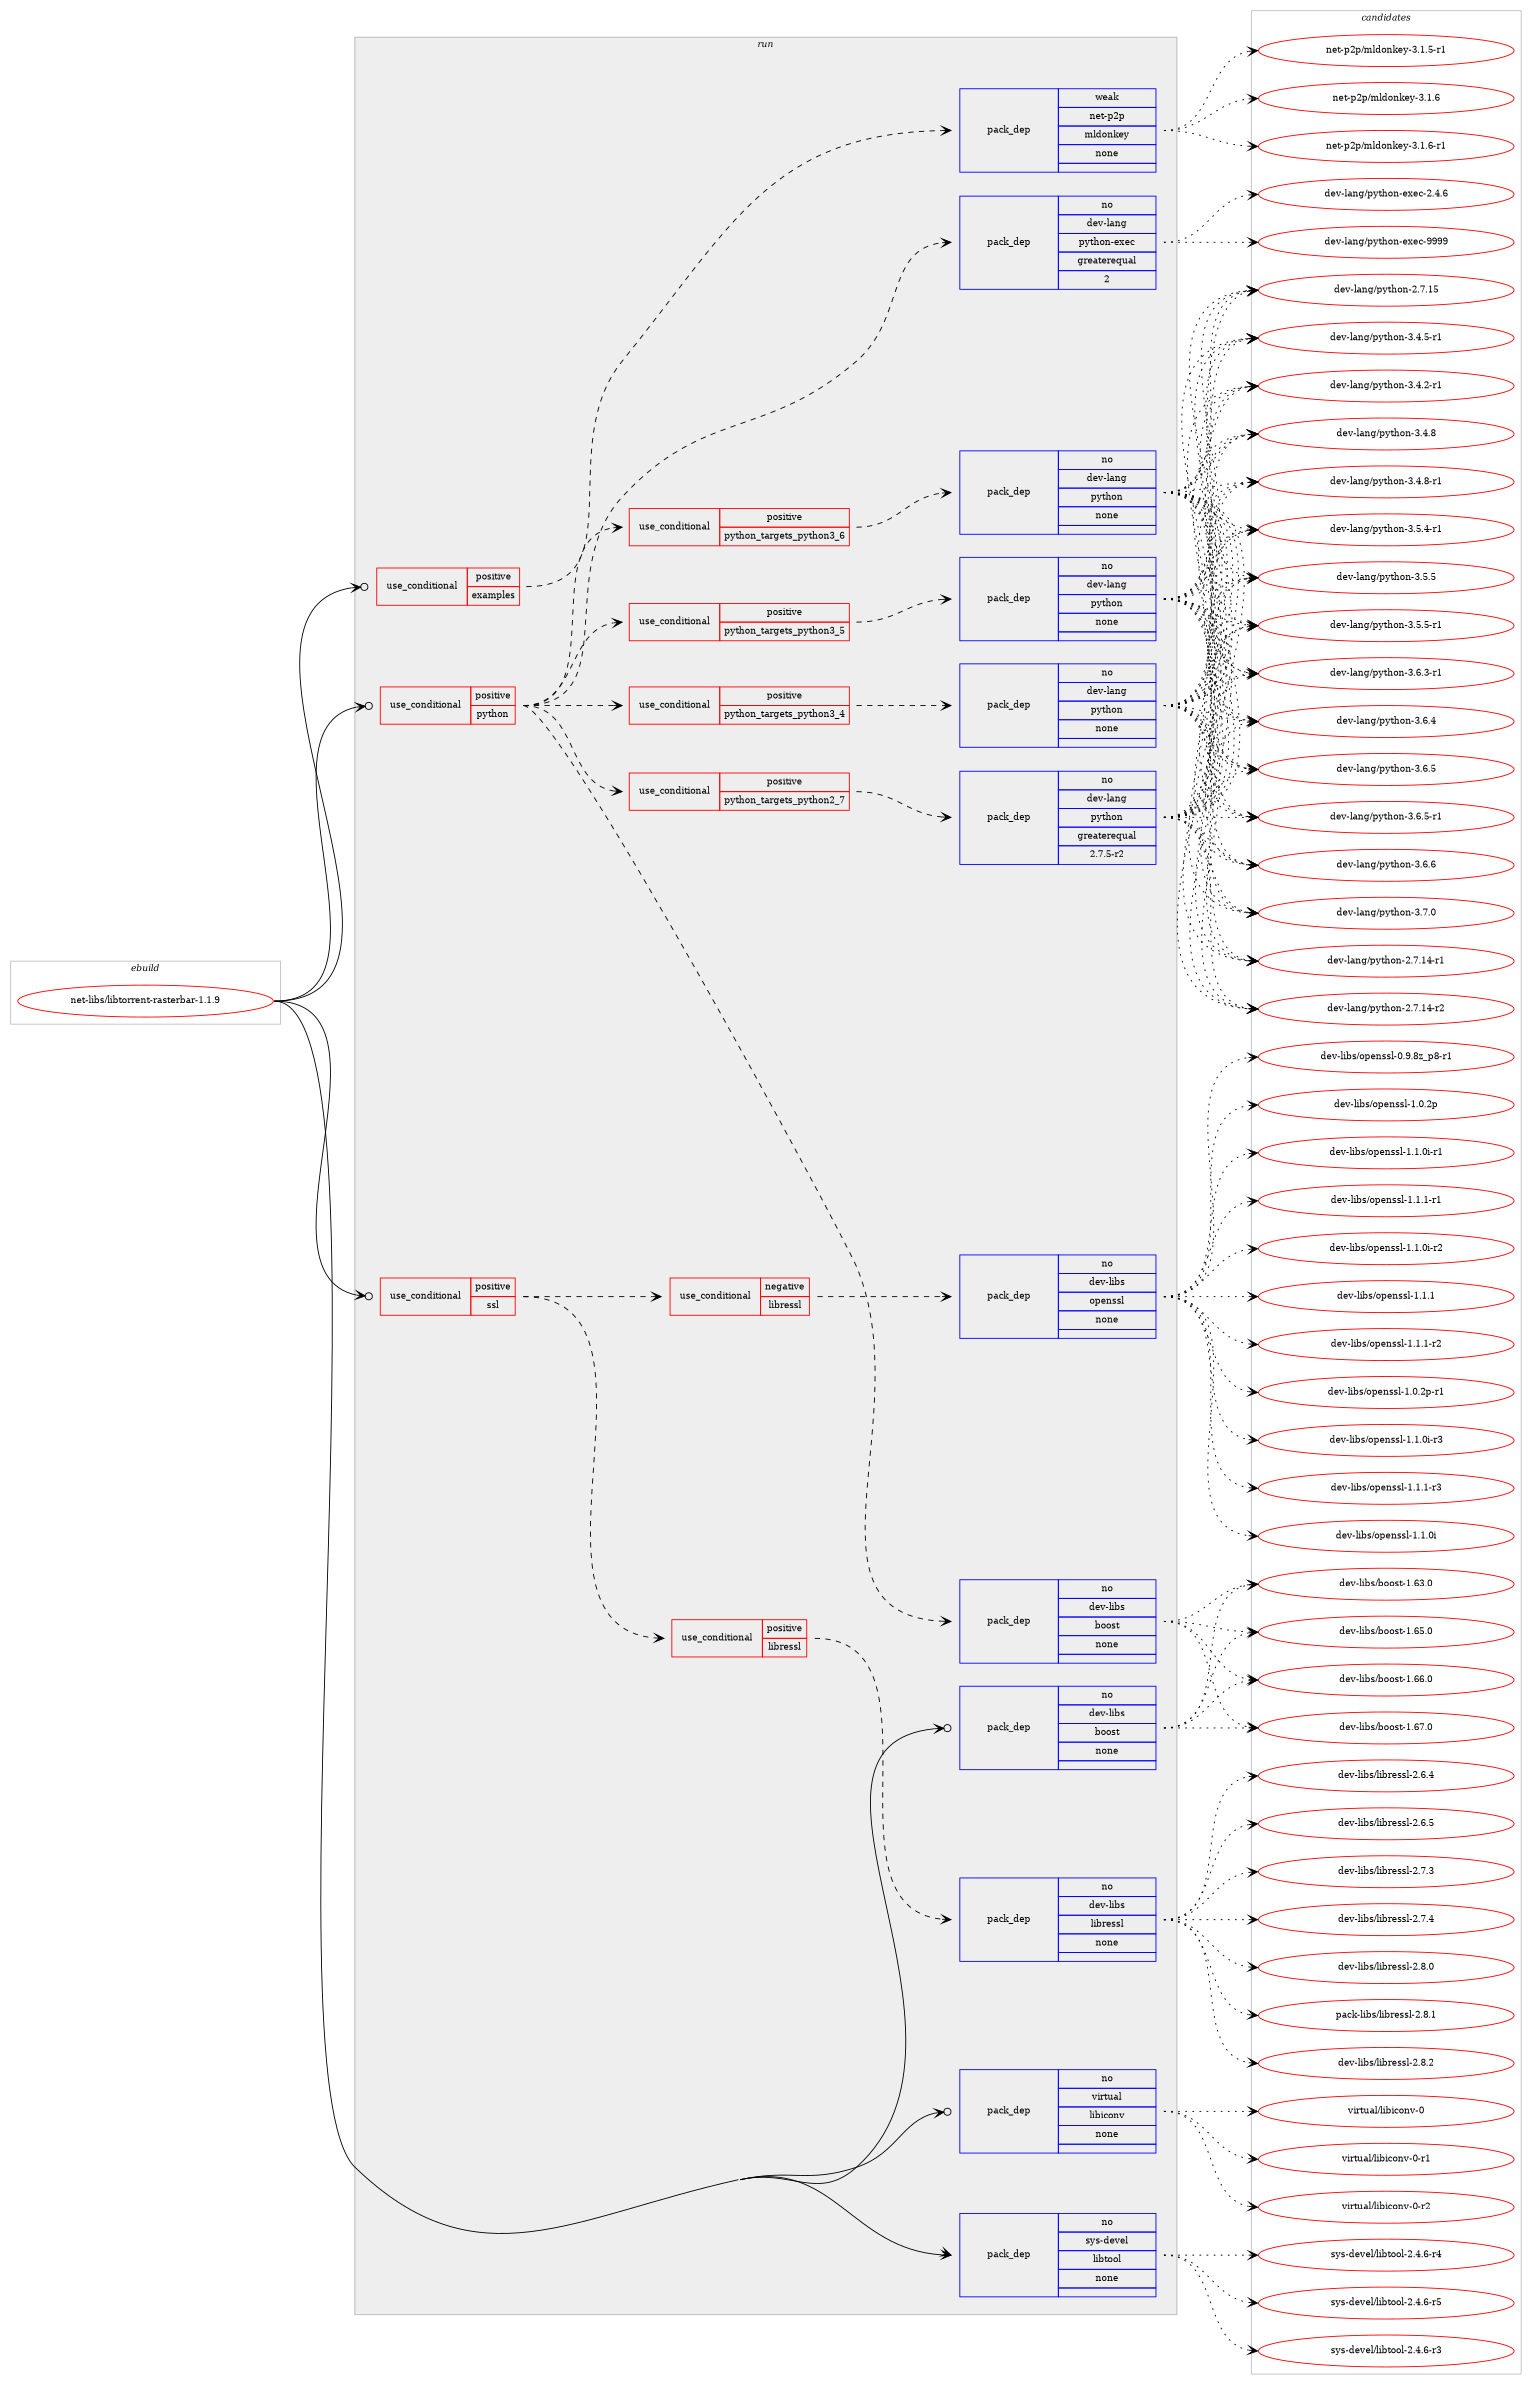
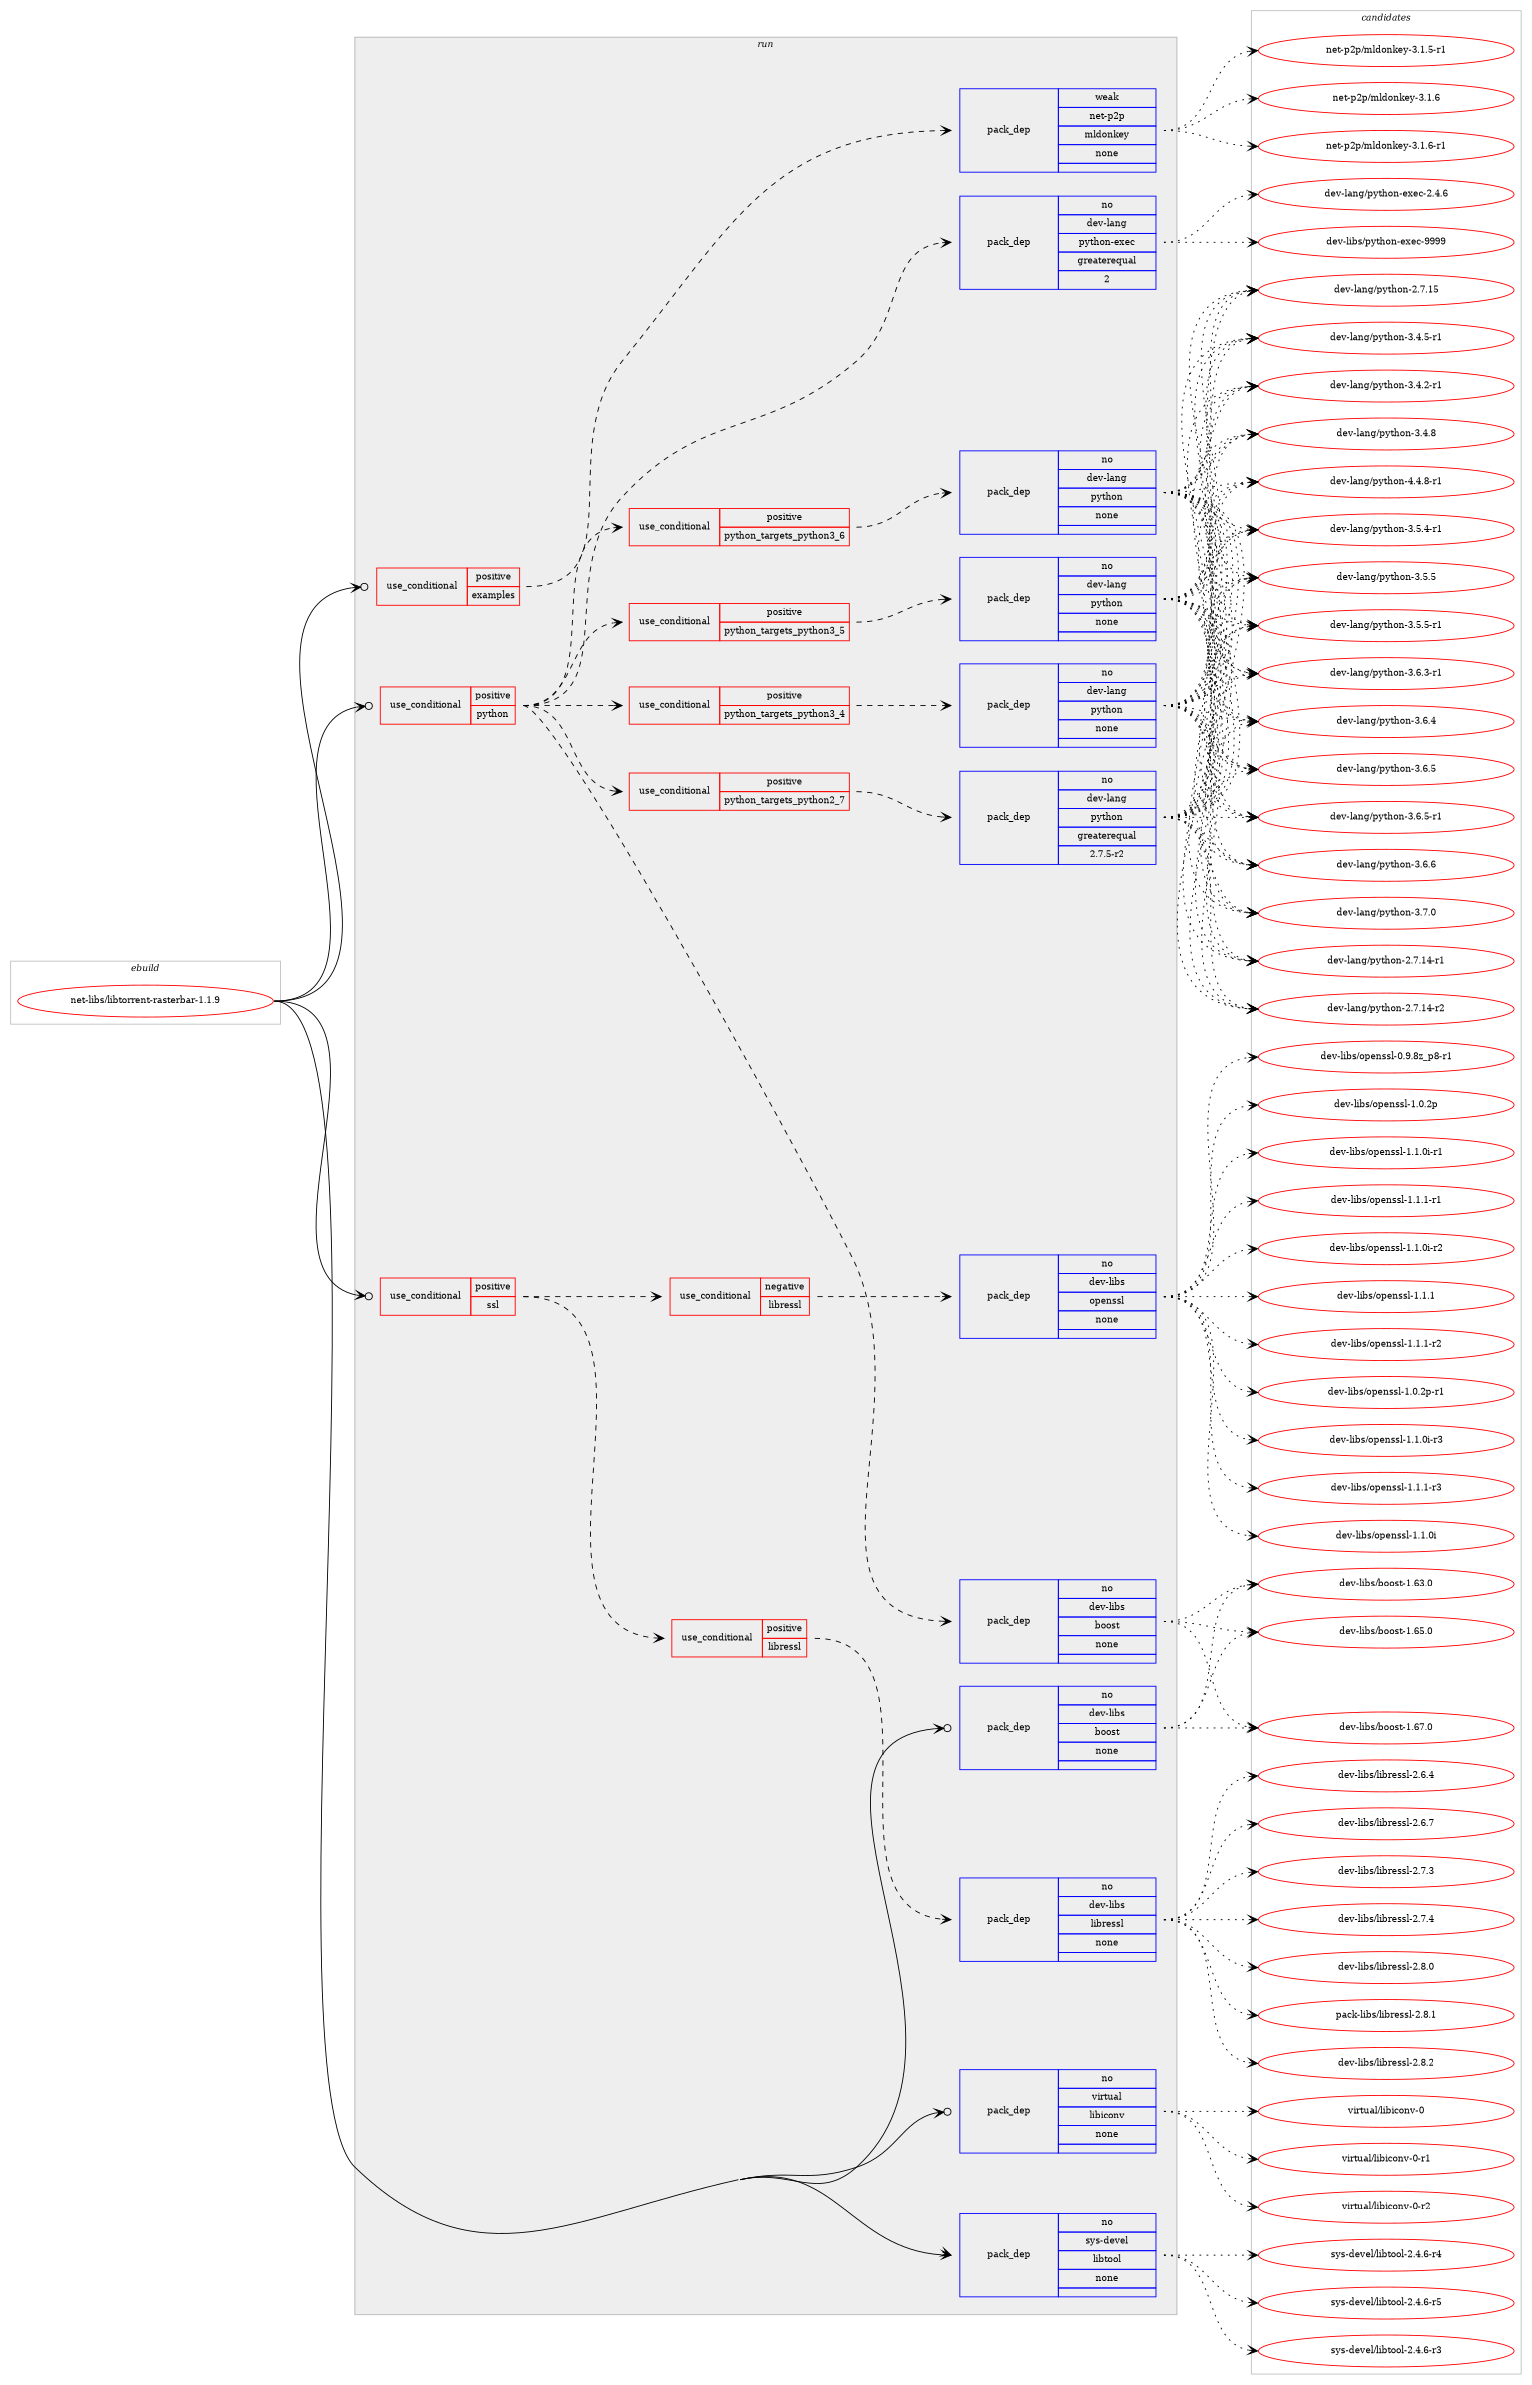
node "dev-lang/python-exec-9999": label "dev-lang/python-exec-9999" -> "dev-libs/python-exec-9999"
node "dev-lang/python-3.4.8-r1": label "dev-lang/python-3.4.8-r1" -> "dev-lang/python-4.4.8-r1"
node "dev-libs/boost-1.66.0": removed
node "dev-libs/libressl-2.6.5": label "dev-libs/libressl-2.6.5" -> "dev-libs/libressl-2.6.7"
